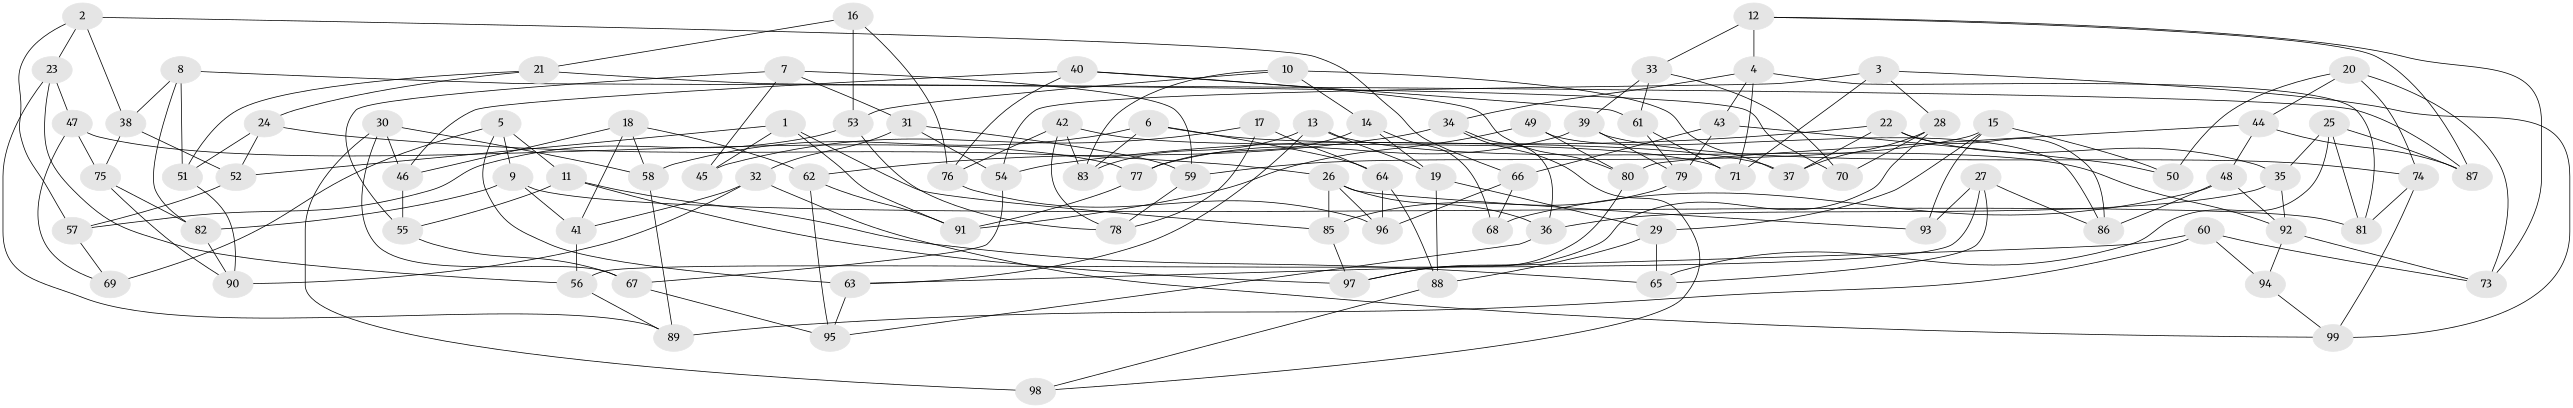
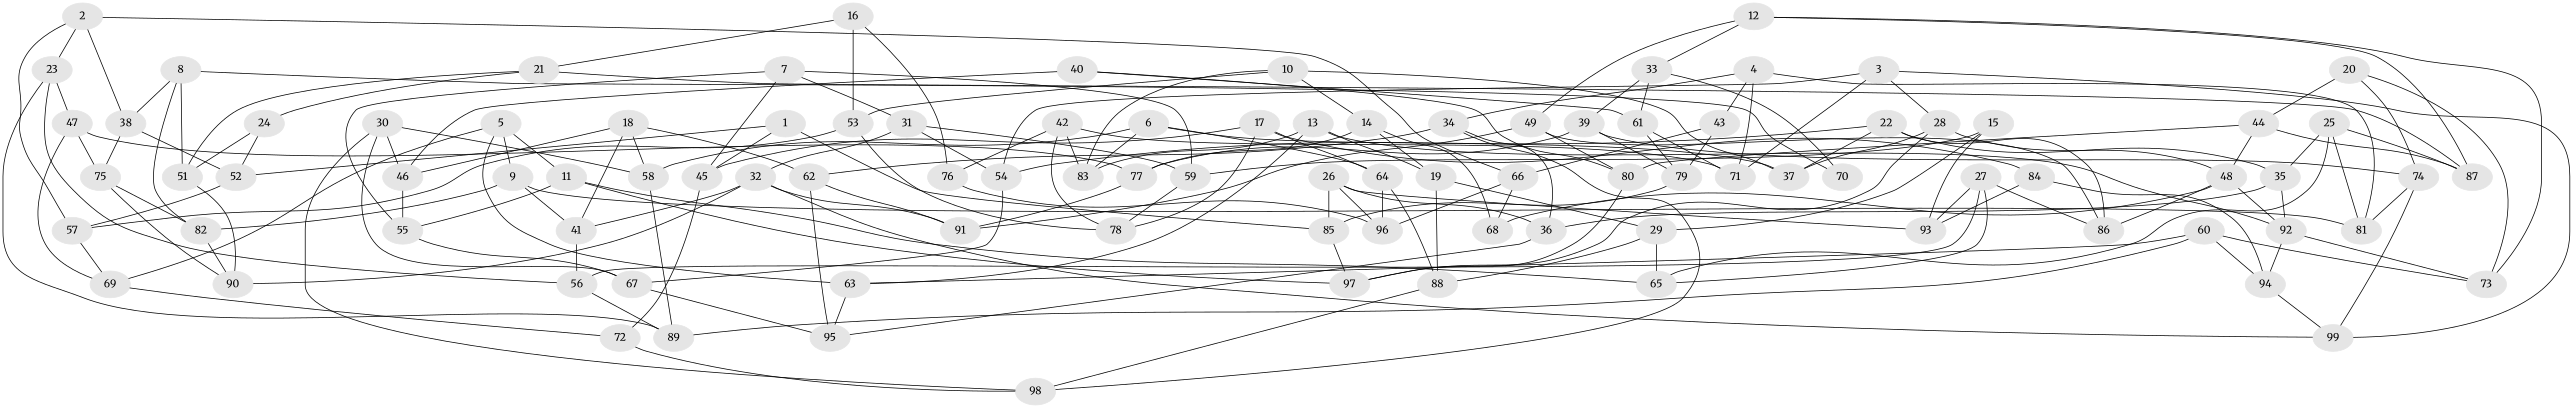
edge "12" -- "4": now "12" -- "49"
edge "40" -- "76": removed
edge "28" -- "70": now "28" -- "48"
edge "24" -- "26": removed
node "84": added
node "50": removed
edge "1" -- "91": now "32" -- "91"
node "72": added
